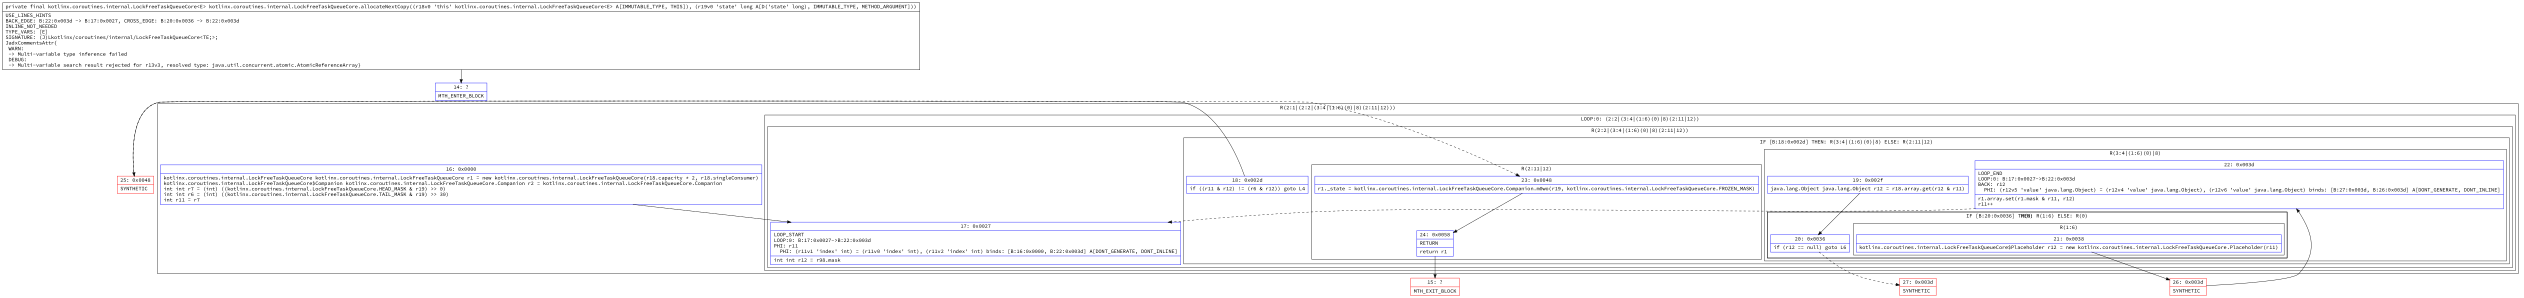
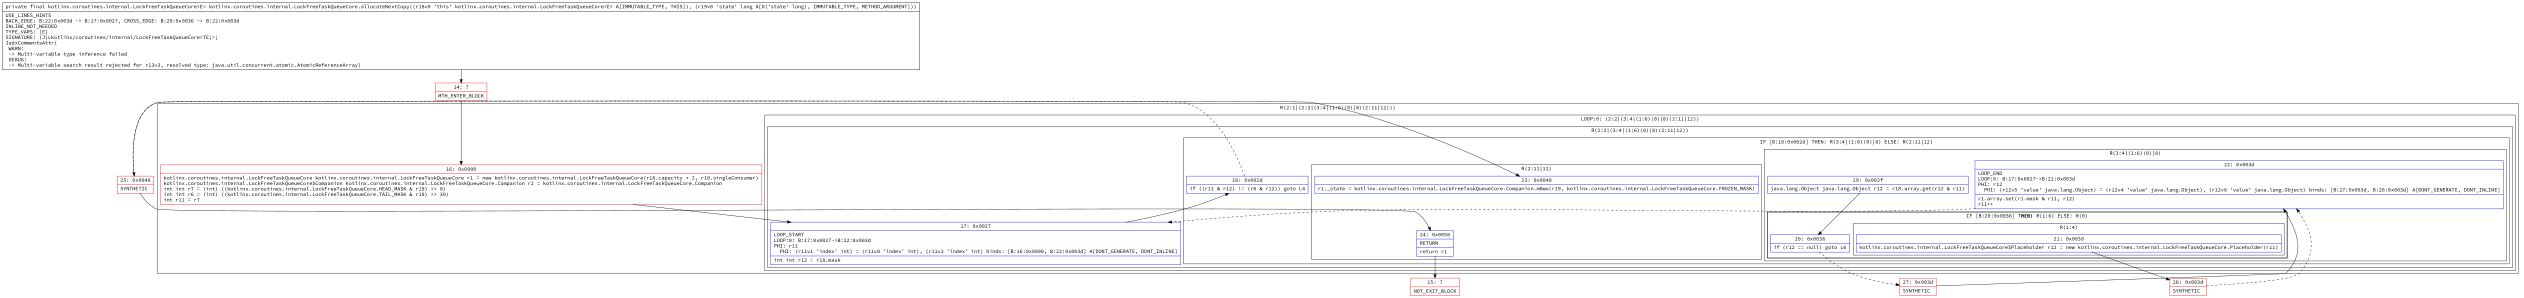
node "14: ?": color blue -> red
edge "18: 0x002d" -> "25: 0x0048": style solid -> dashed
edge "25: 0x0048" -> "23: 0x0048": style dashed -> solid
edge "14: ?" -> "16: 0x0000": added
node "22: 0x003d": text "BACK: r12" -> "PHI: r12"
node "16: 0x0000": color blue -> red
edge "17: 0x0027" -> "18: 0x002d": added
edge "23: 0x0048" -> "24: 0x0058": now "25: 0x0048" -> "24: 0x0058"
cluster "R(1:6)": label "R(1:6)" -> "R(1:4)"
node "17: 0x0027": text "int int r12 = r98.mask" -> "int int r12 = r18.mask"
edge "26: 0x003d" -> "22: 0x003d": style solid -> dashed
edge "27: 0x003d" -> "22: 0x003d": added
node "15: ?": text "MTH_EXIT_BLOCK" -> "NOT_EXIT_BLOCK"
